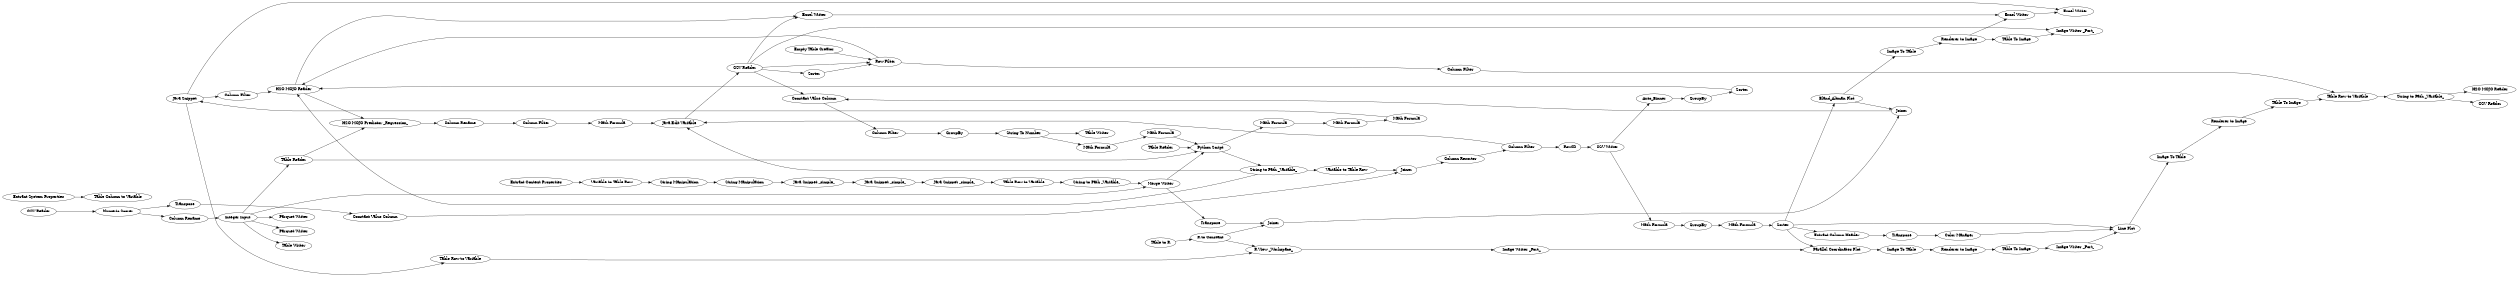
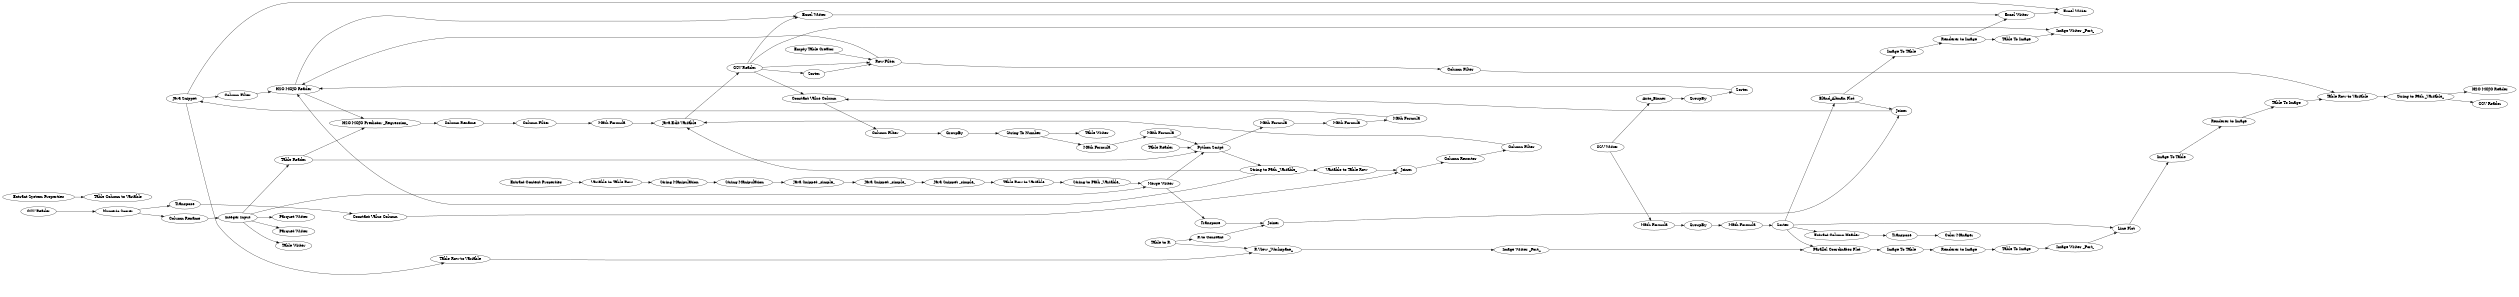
node "RowID": removed
edge "Color Manager" -> "Line Plot": removed
edge "R to Constant" -> "R View _Workspace_": now "Table to R" -> "R View _Workspace_"
